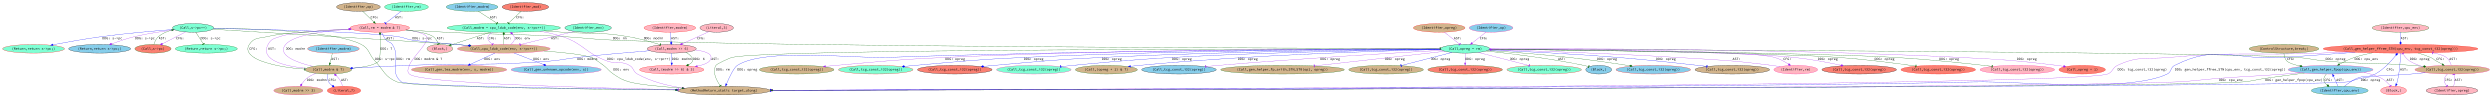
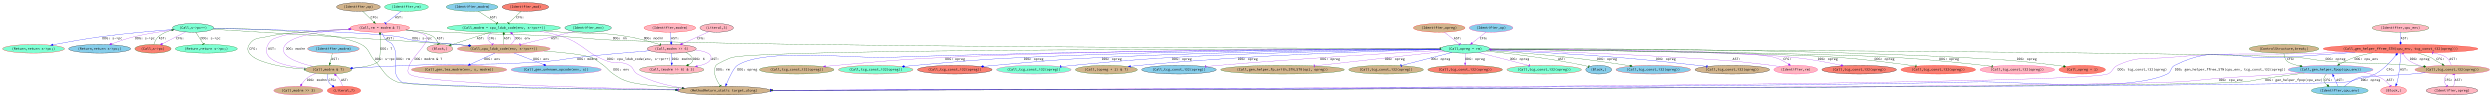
edge "(Call,opreg = rm)" -> "(Call,opreg + 1)": color purple -> darkgreen
node "(Call,(modrm >> 6) & 3)": color red -> darkgreen
